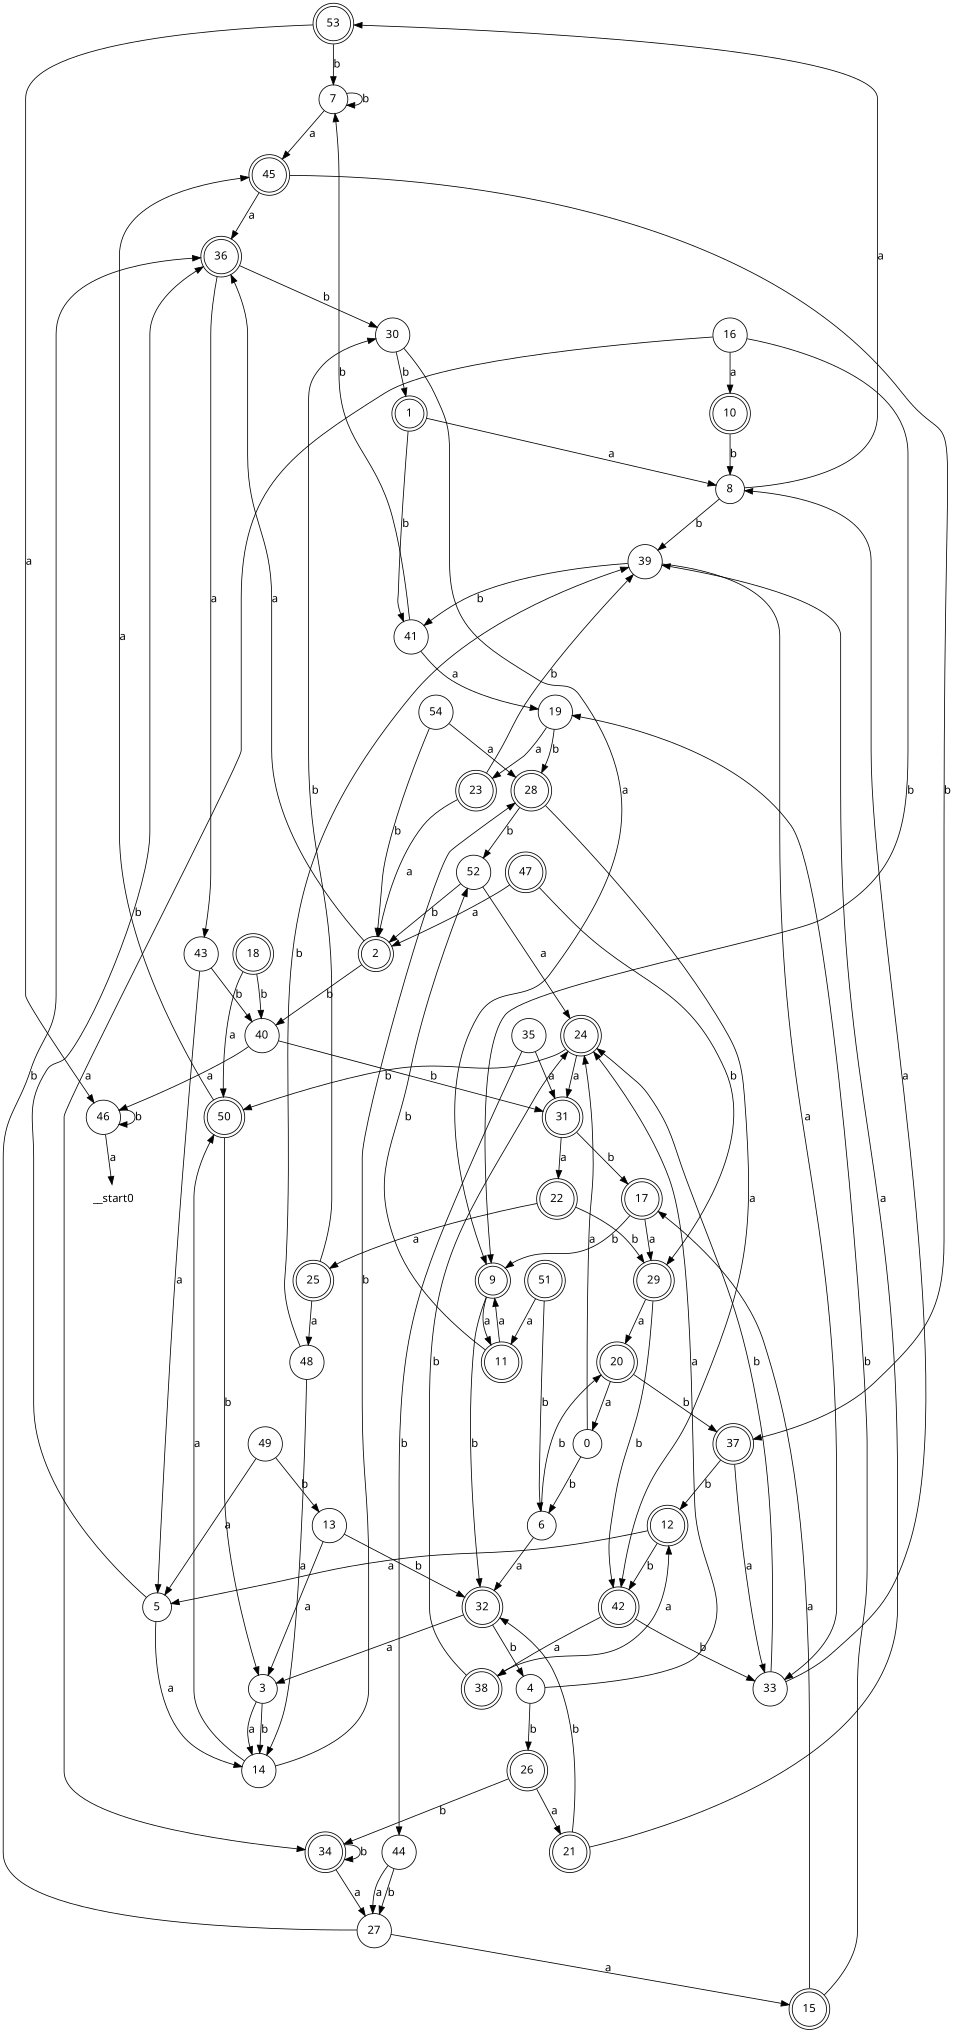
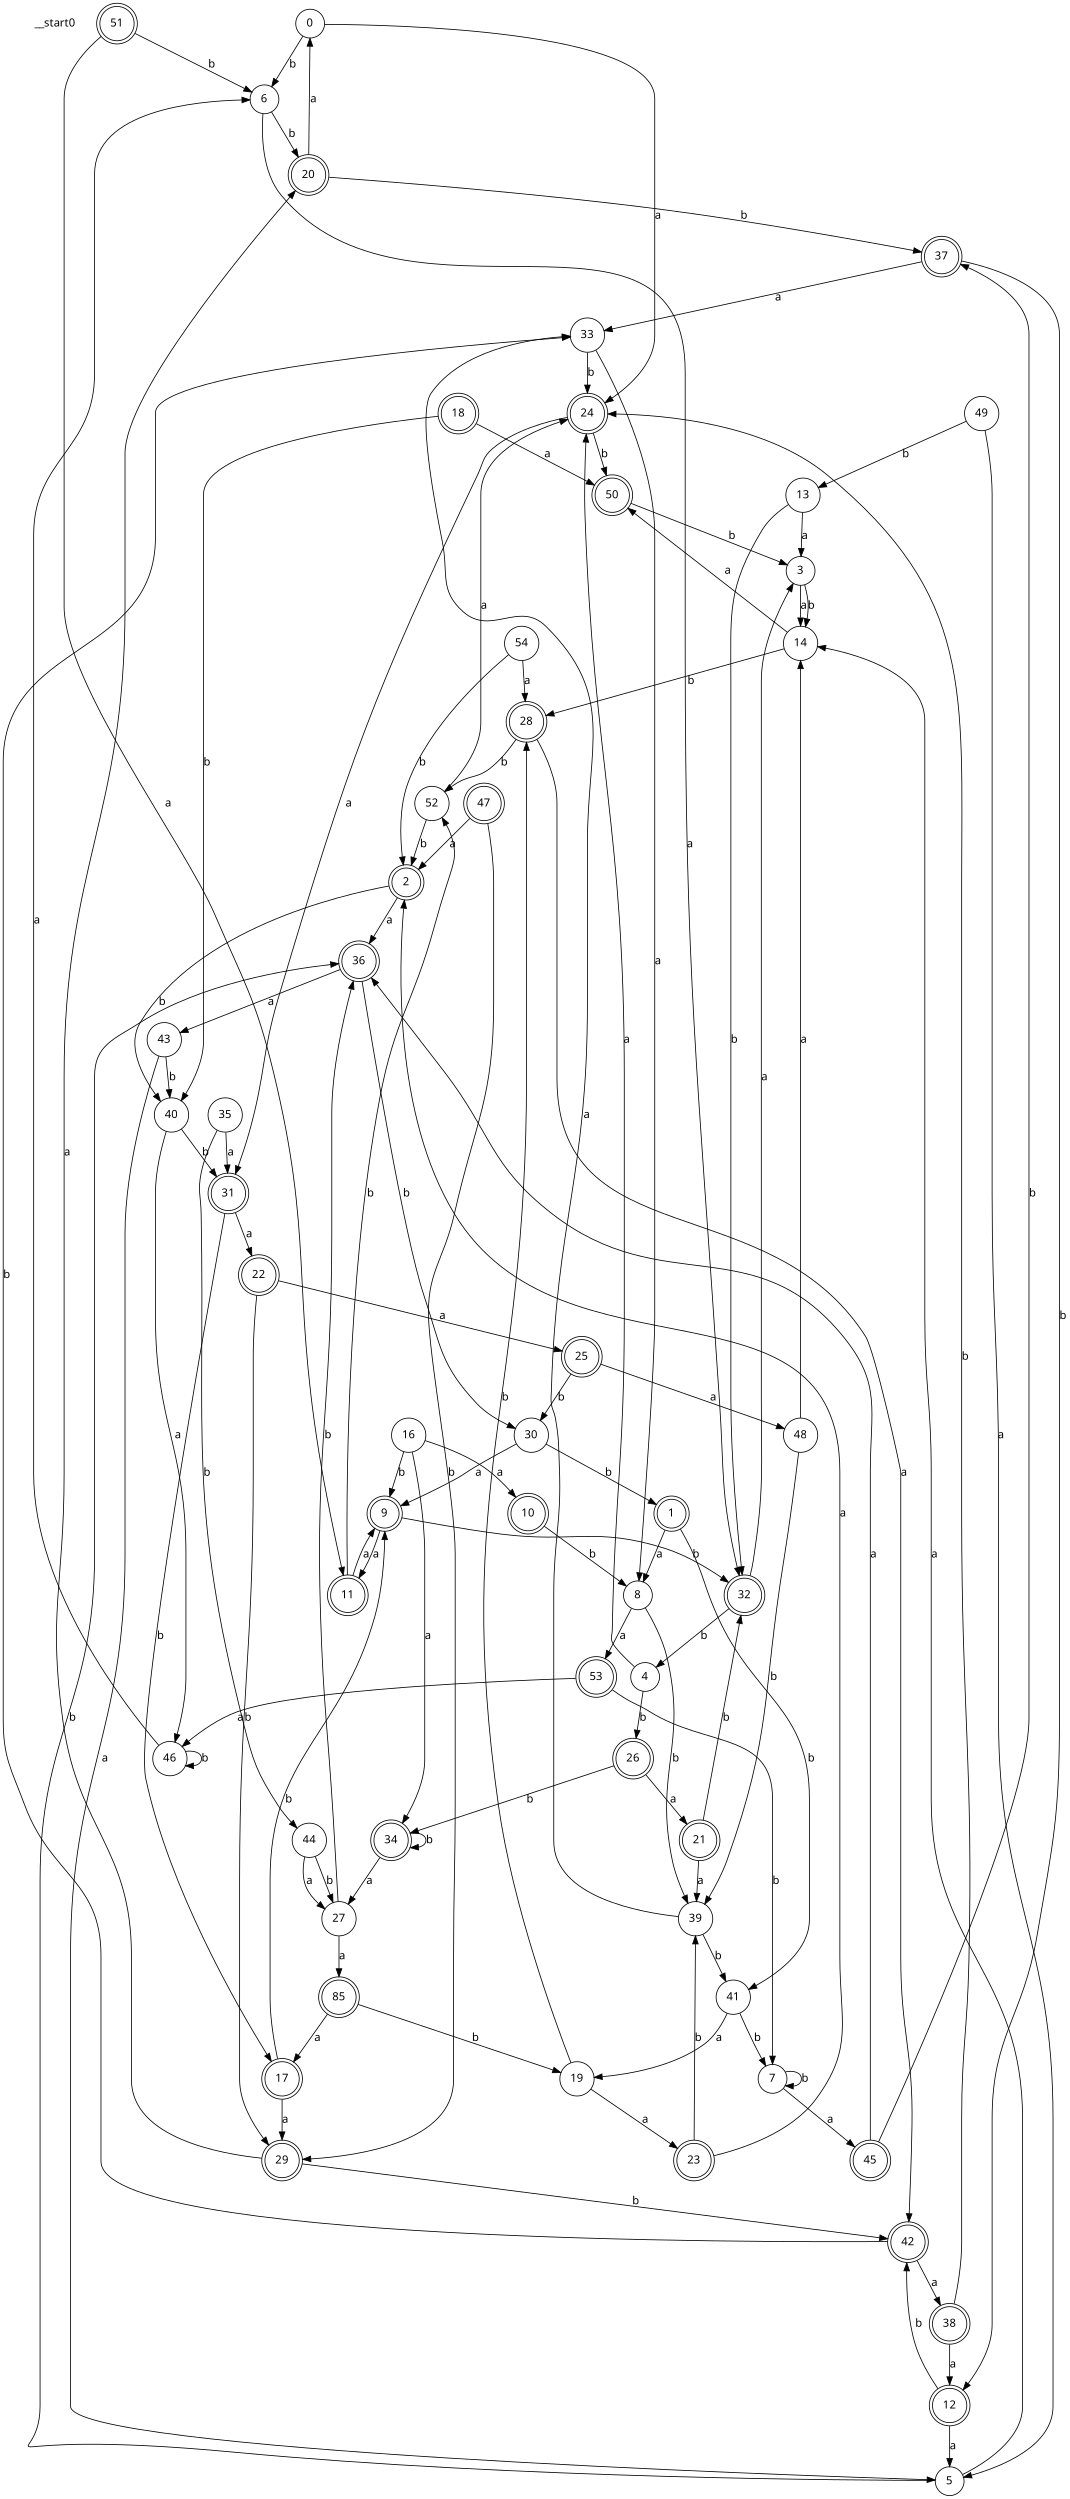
edge "50" -> "45": removed, label "a"
edge "46" -> "__start0": now "46" -> "6"
node "15": label "15" -> "85"
